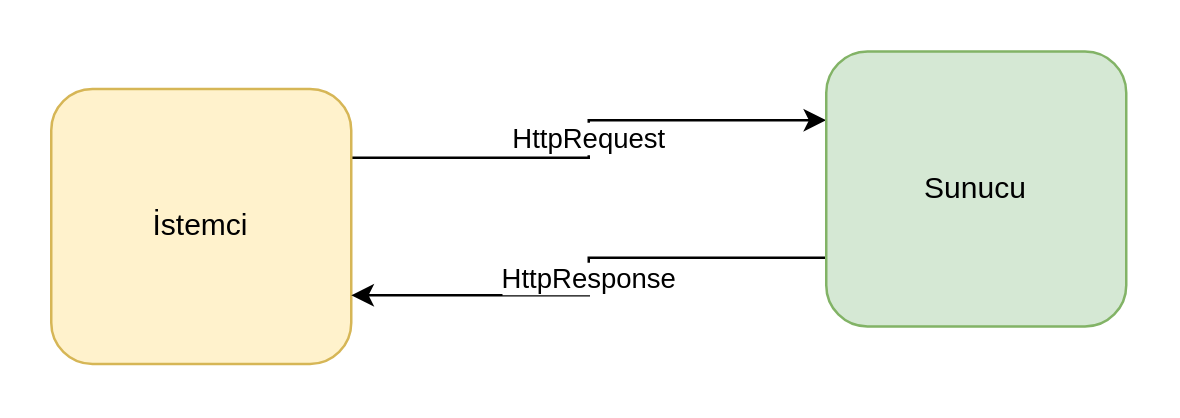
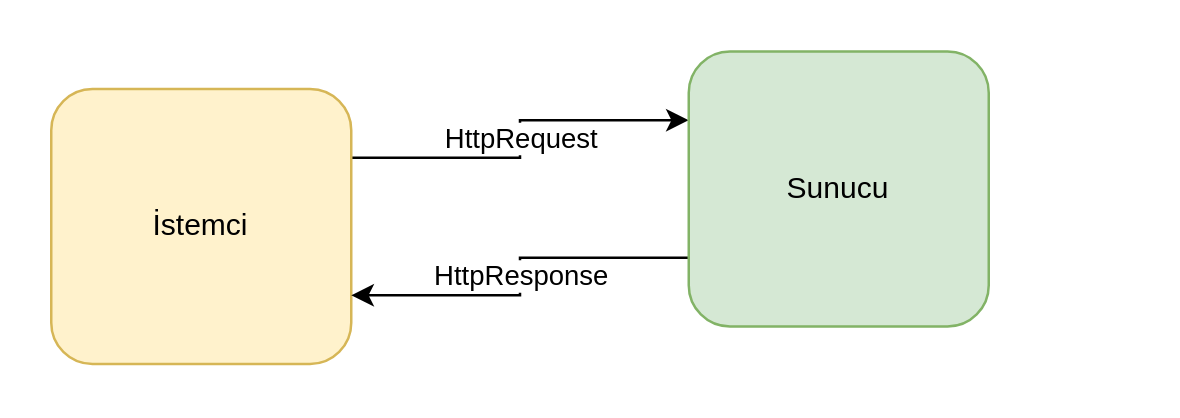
node "Sunucu": moved (976, 189) -> (839, 189)
